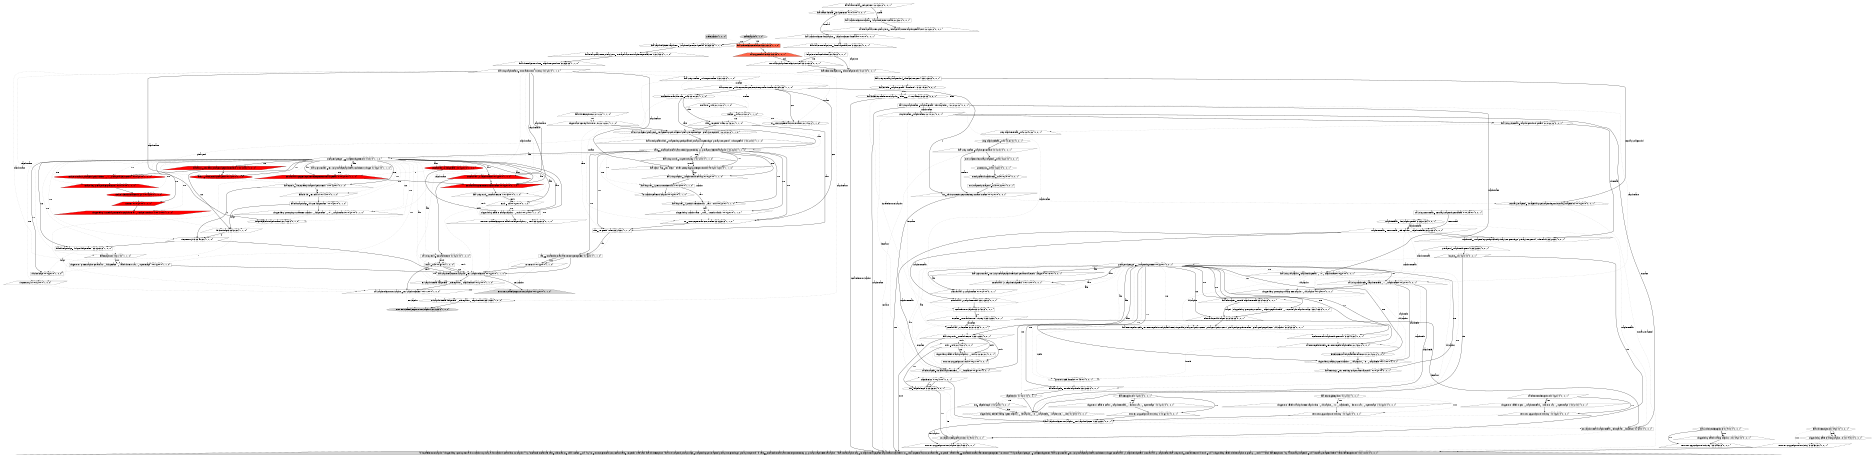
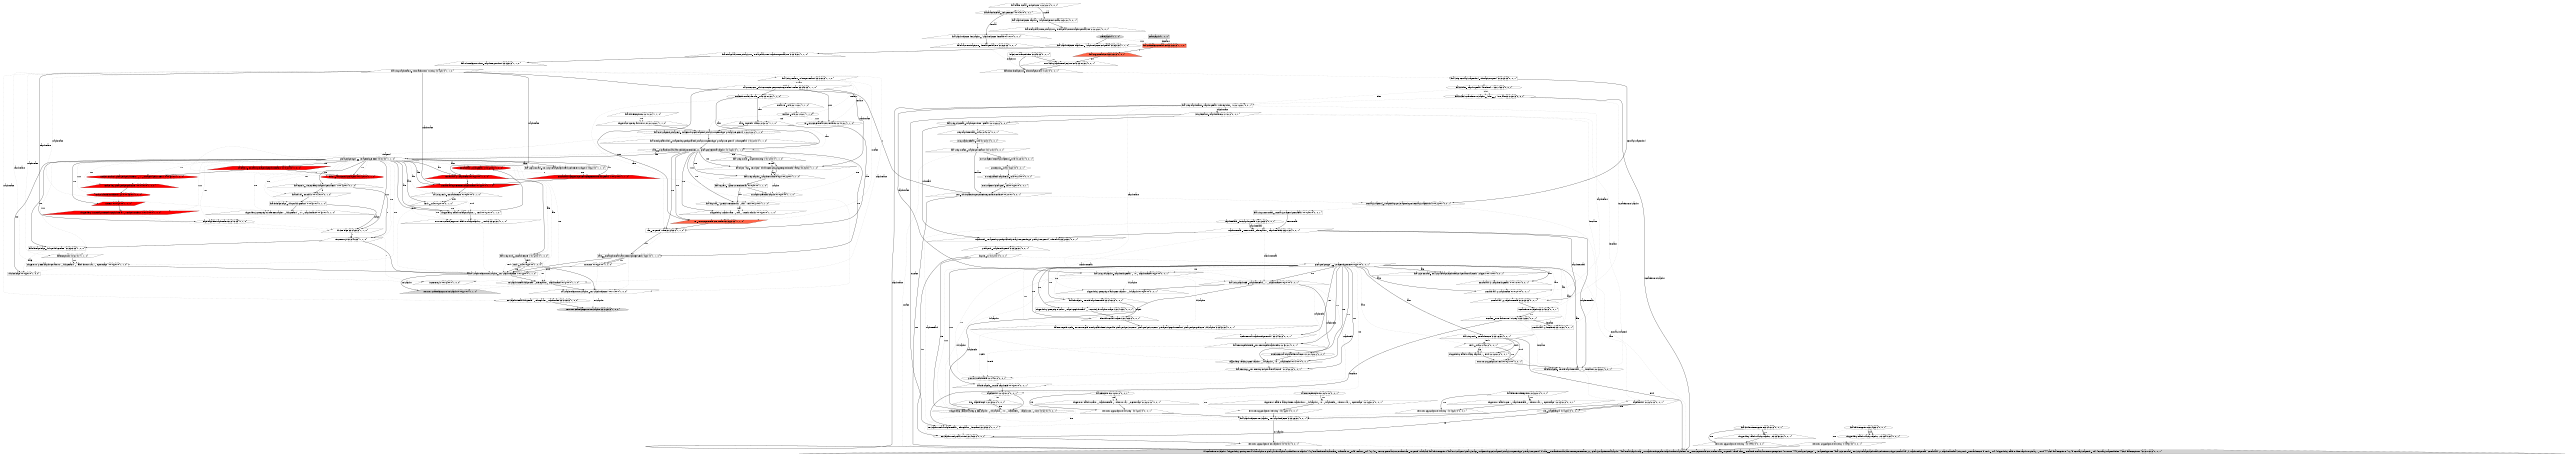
edge "createSnapshot['1', '0', '0']" -> "final CreateObjectCommand cmd@@@2@@@['1', '1', '0']": label "true" -> "descName"
node "vm = resource.getDomain(conn,vmName)@@@33@@@['1', '1', '0']": fillcolor white -> tomato
edge "result != null@@@79@@@['0', '0', '1']" -> "size = snapFile.length()@@@85@@@['0', '0', '1']": now "result != null@@@79@@@['0', '0', '1']" -> "return new CopyCmdAnswer(result)@@@81@@@['0', '0', '1']"
